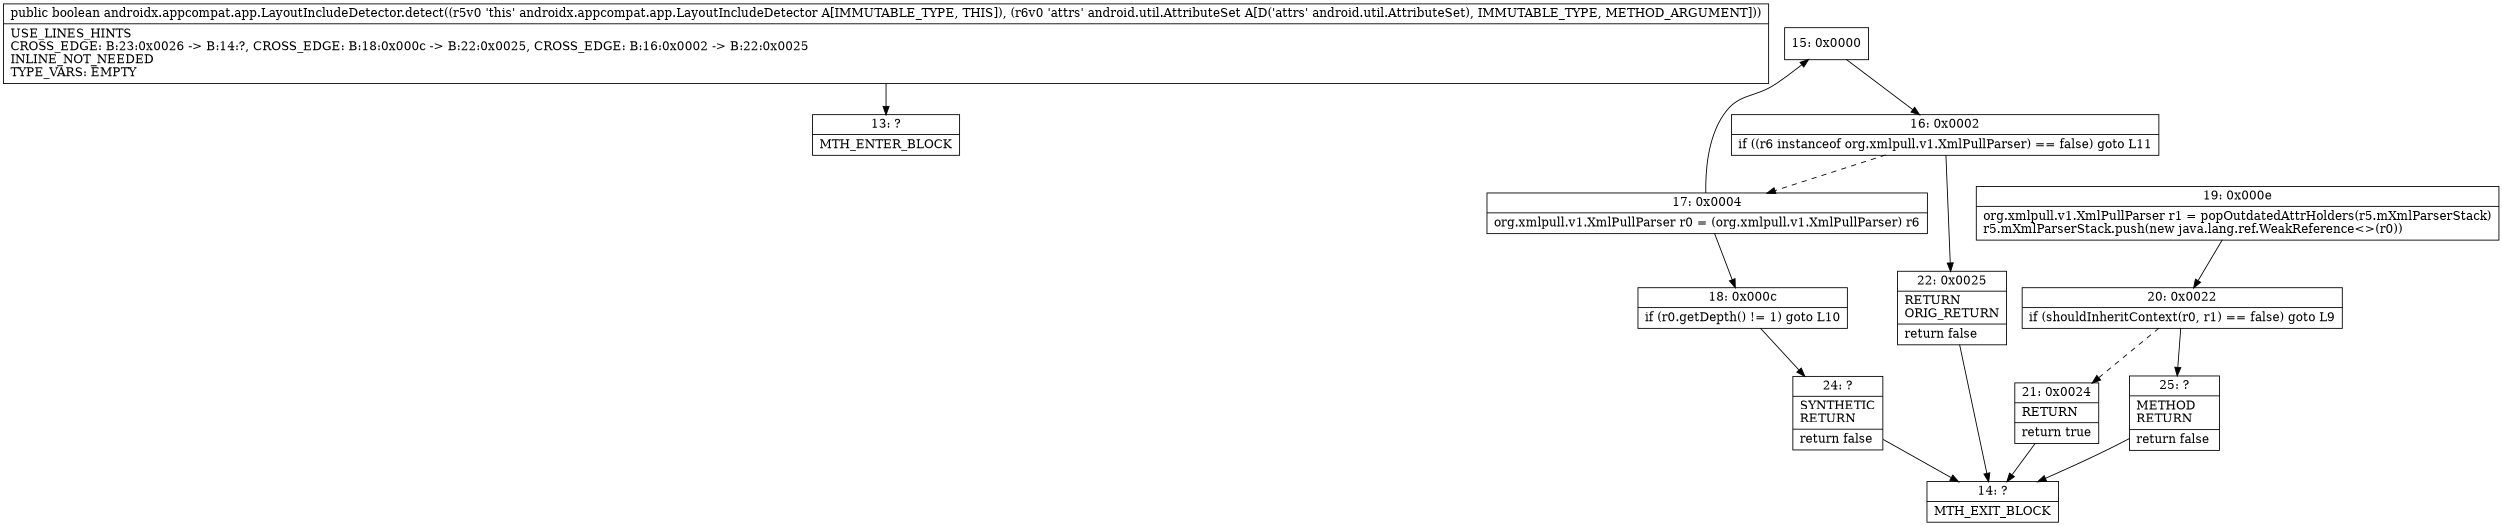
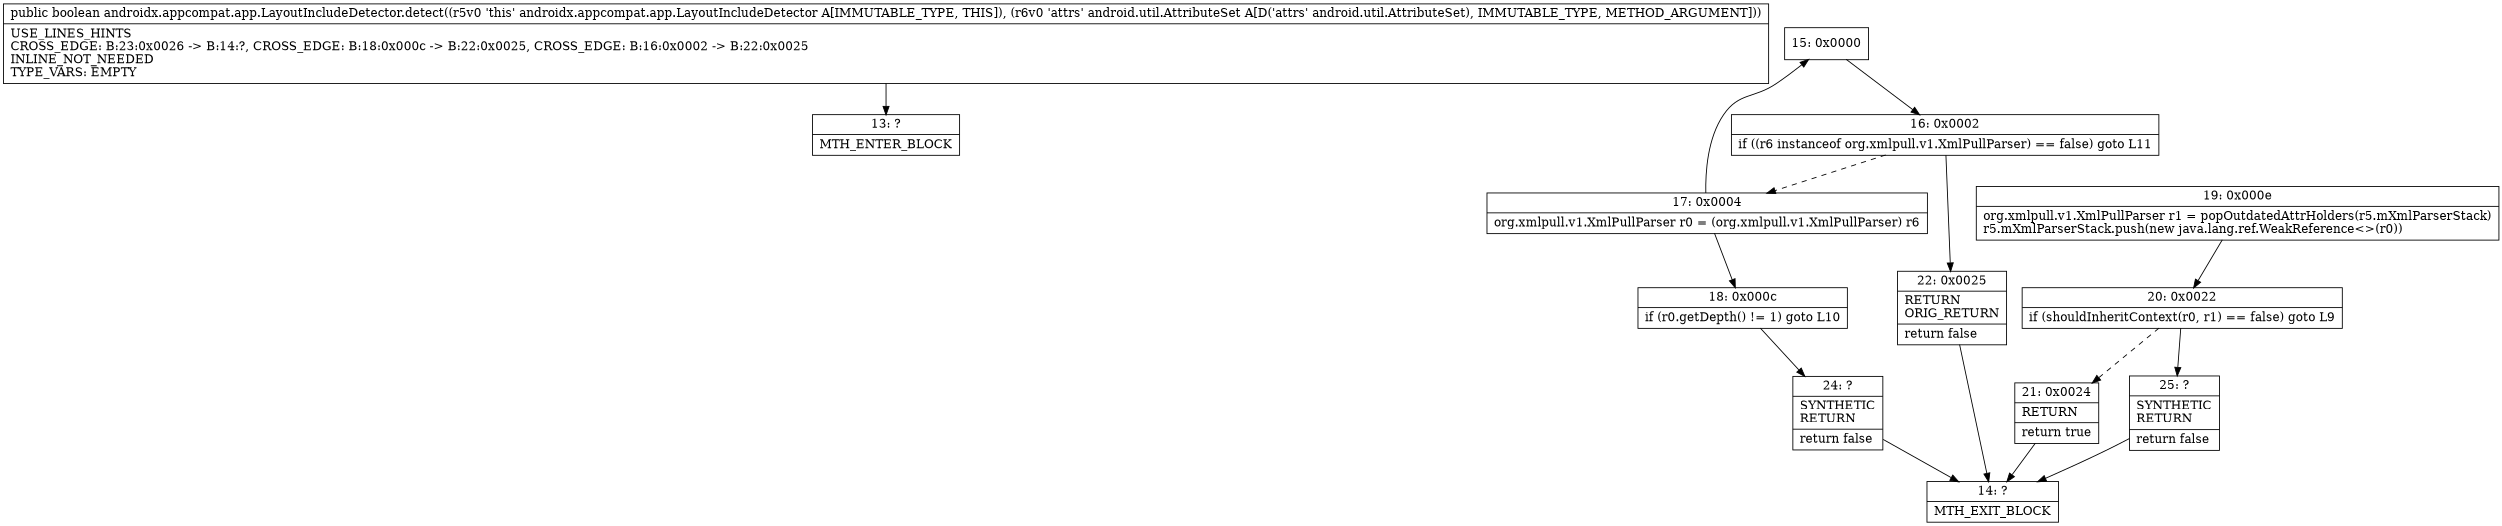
node "25: ?": text "METHOD" -> "SYNTHETIC"
